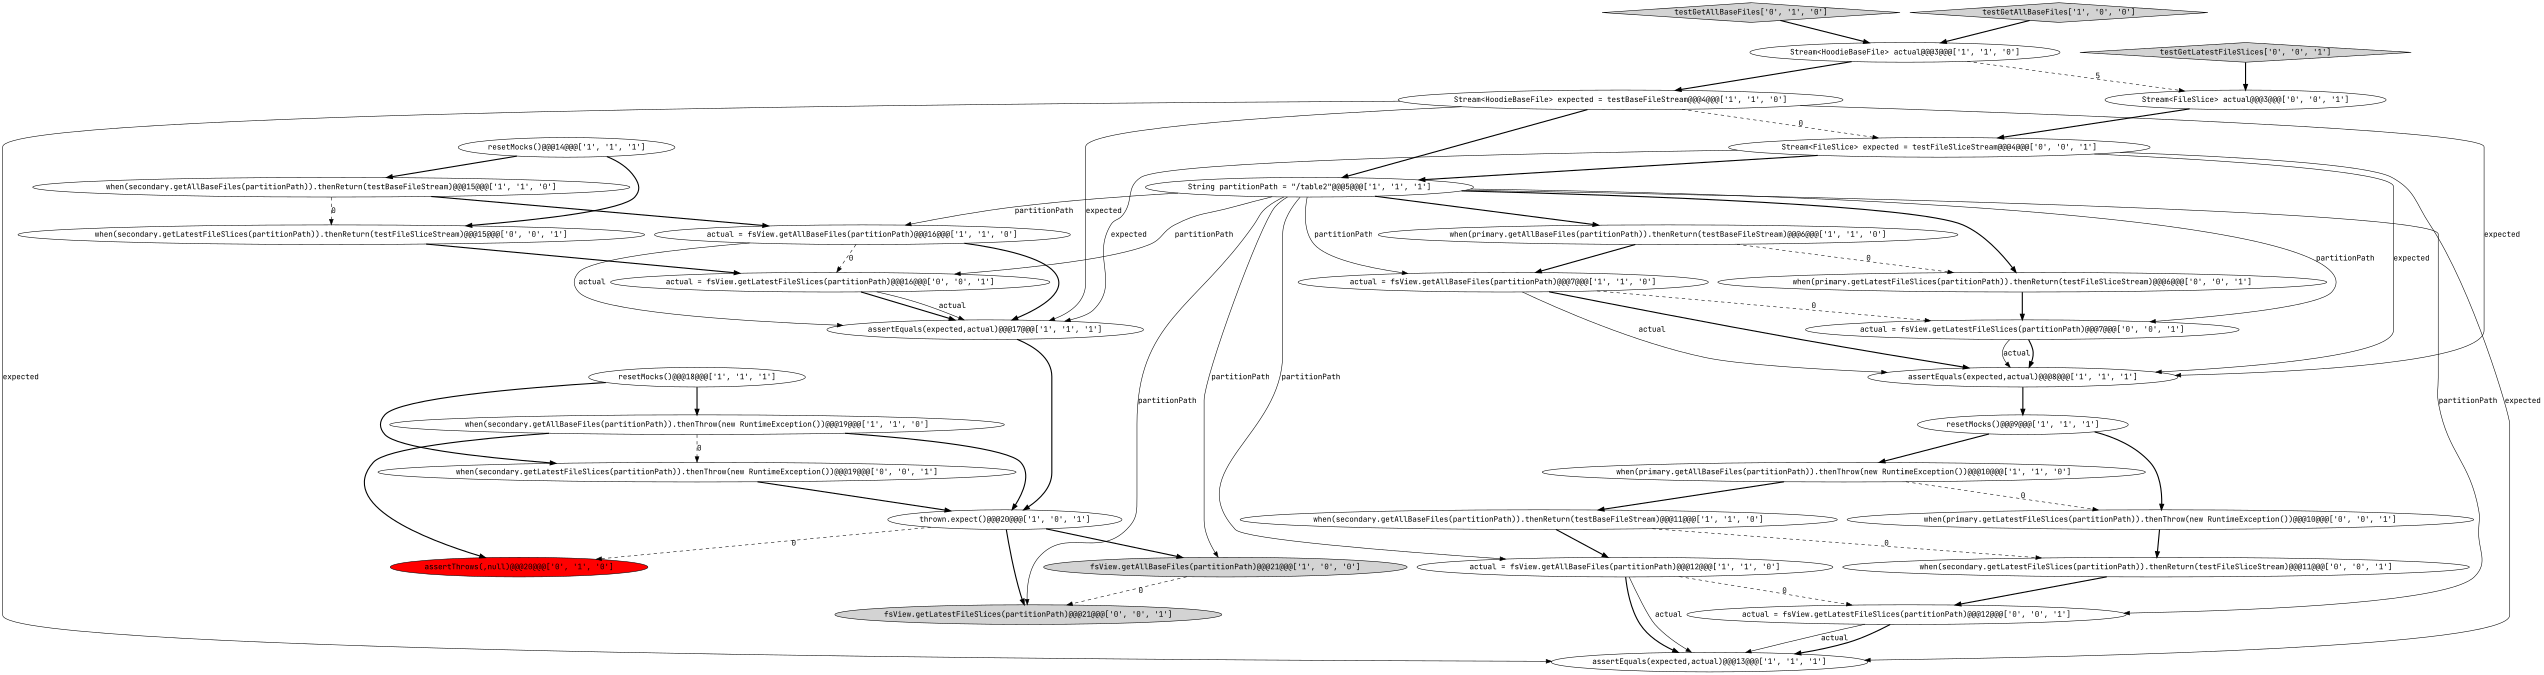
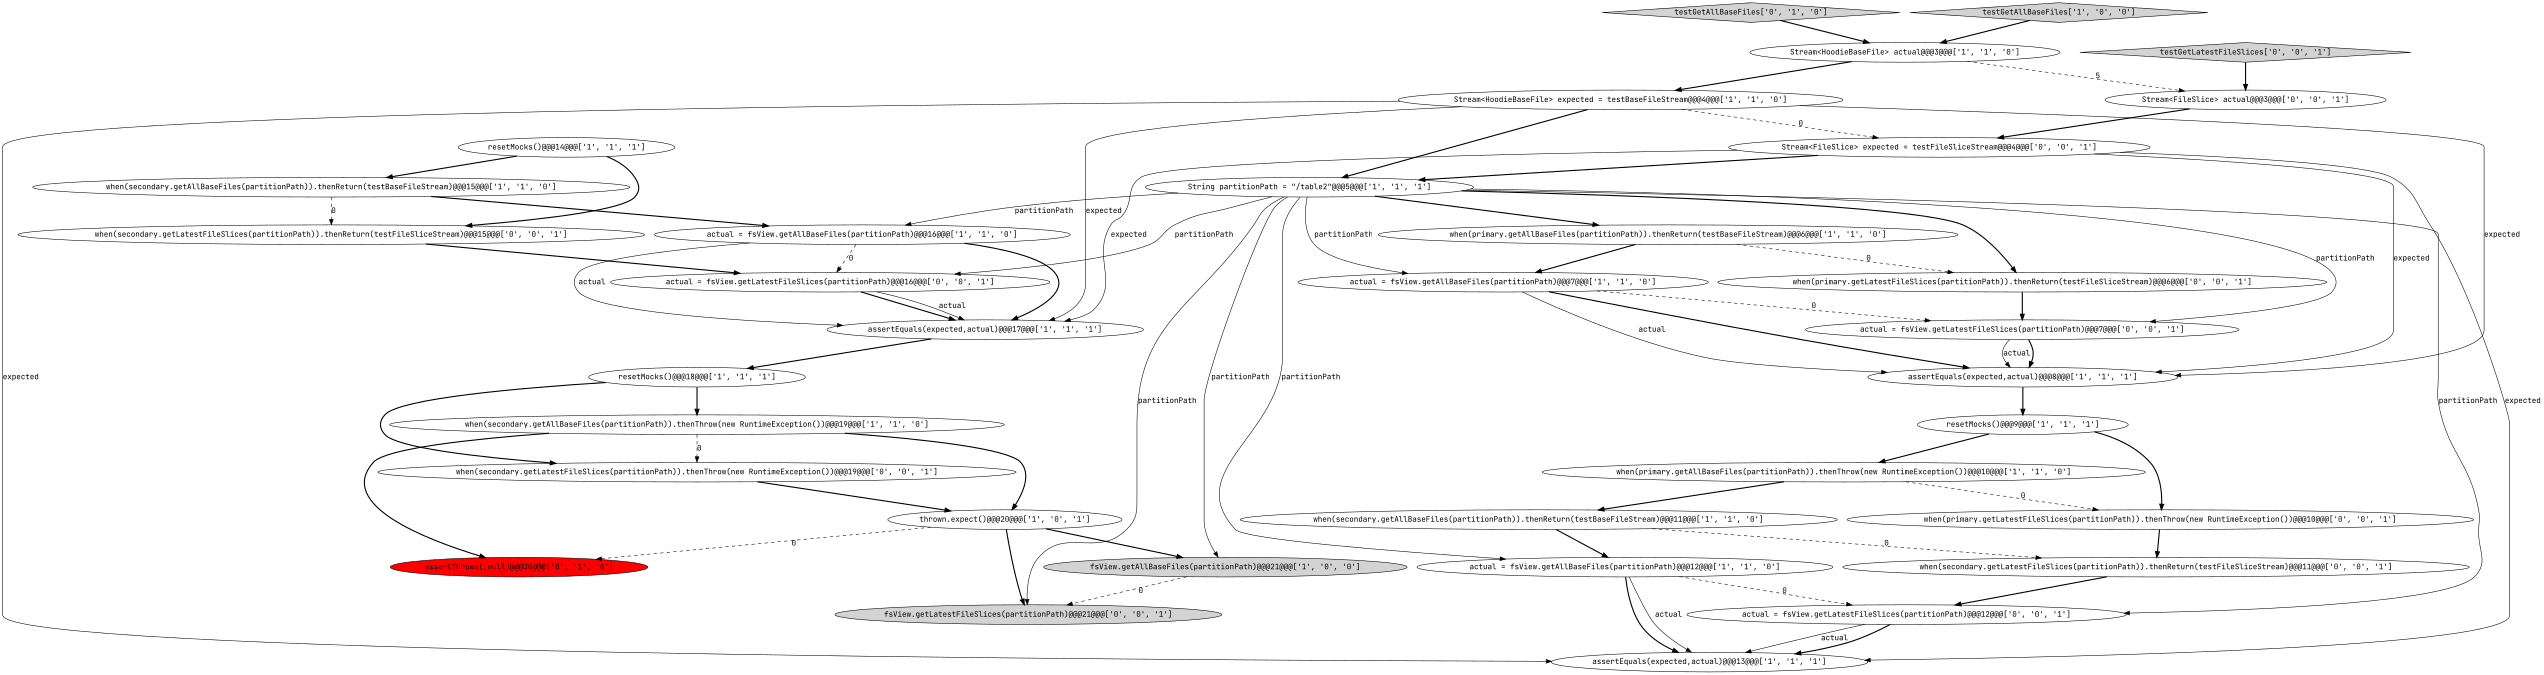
edge "assertEquals(expected,actual)@@@17@@@['1', '1', '1']" -> "thrown.expect()@@@20@@@['1', '0', '1']": now "assertEquals(expected,actual)@@@17@@@['1', '1', '1']" -> "resetMocks()@@@18@@@['1', '1', '1']"
